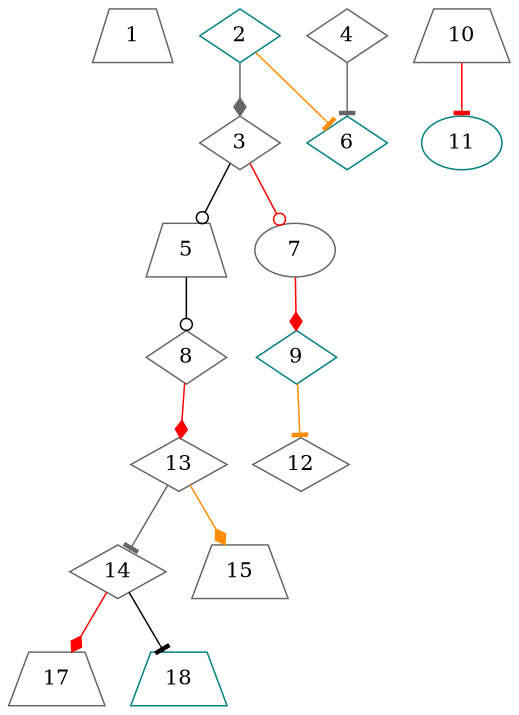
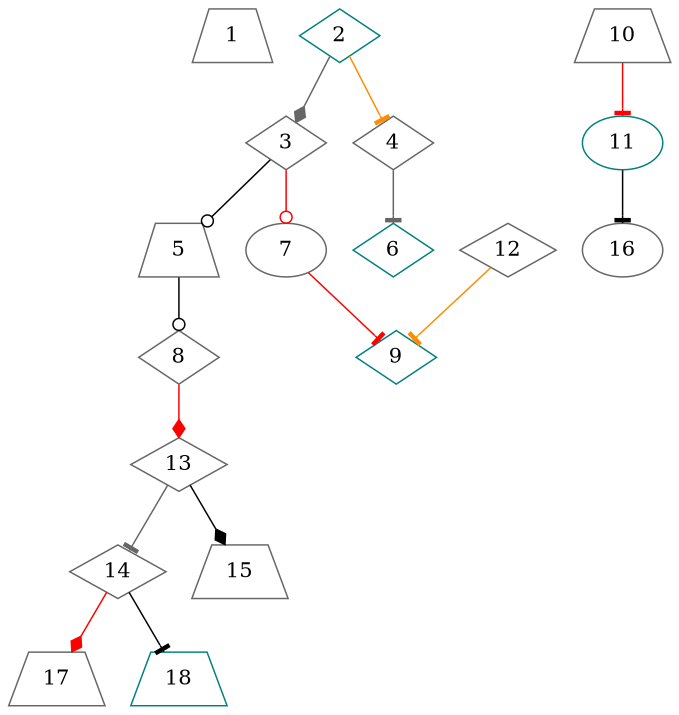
edge "2" -> "6": now "2" -> "4"
node "16": added
edge "7" -> "9": arrowhead diamond -> tee
edge "9" -> "12": reversed
edge "13" -> "15": color darkorange -> black
